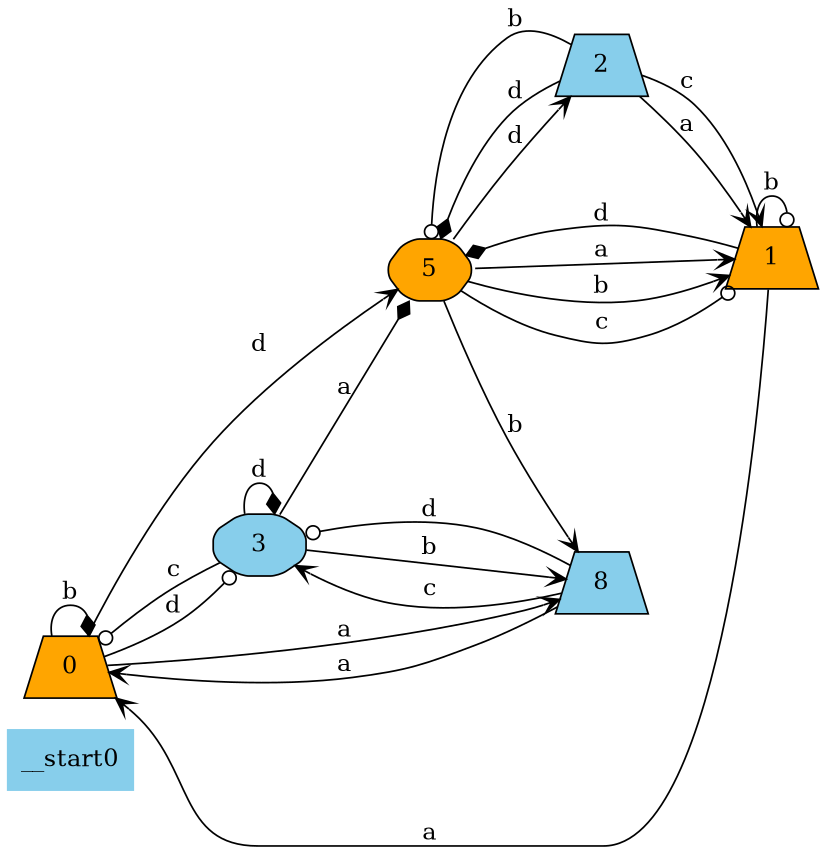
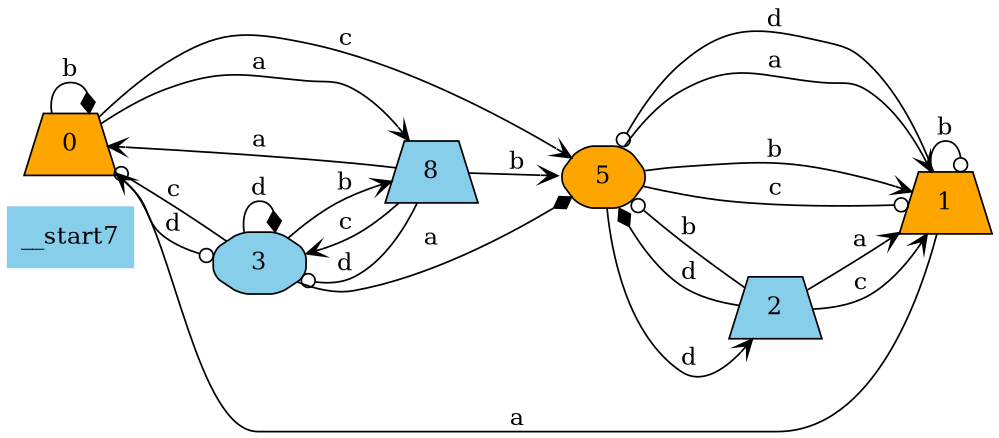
edge "1" -> "5": arrowhead diamond -> odot
edge "0" -> "5": label "d" -> "c"
edge "5" -> "8": reversed
node "__start0": label "__start0" -> "__start7"
